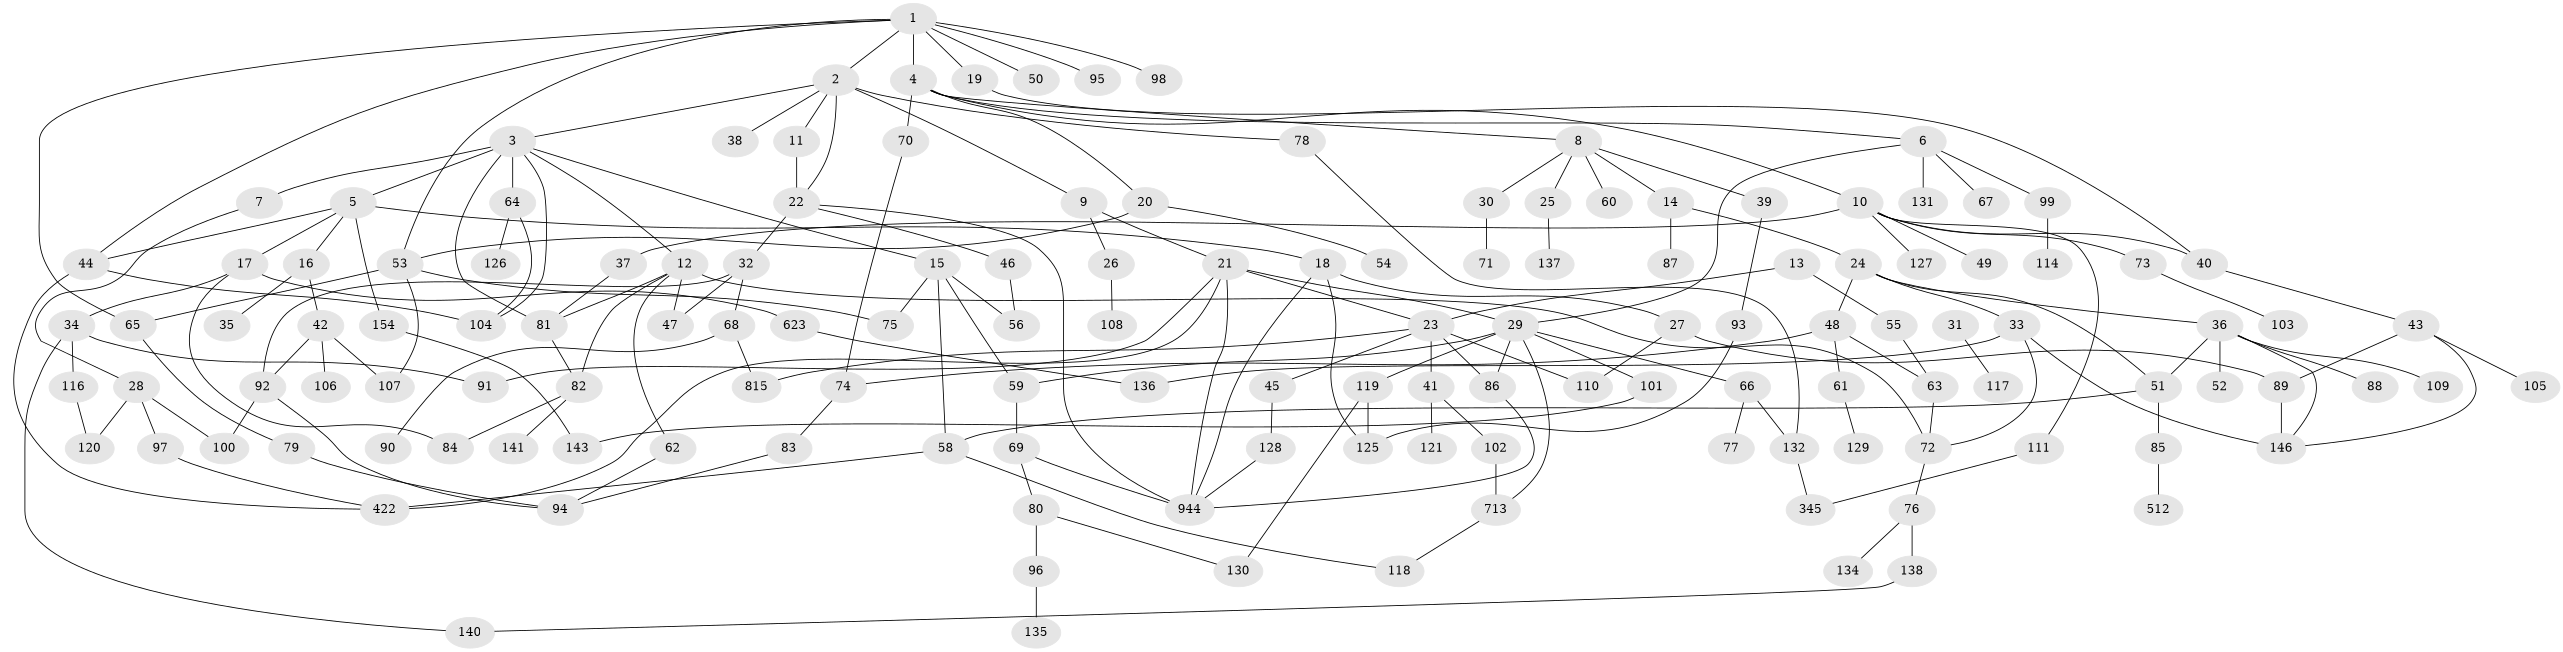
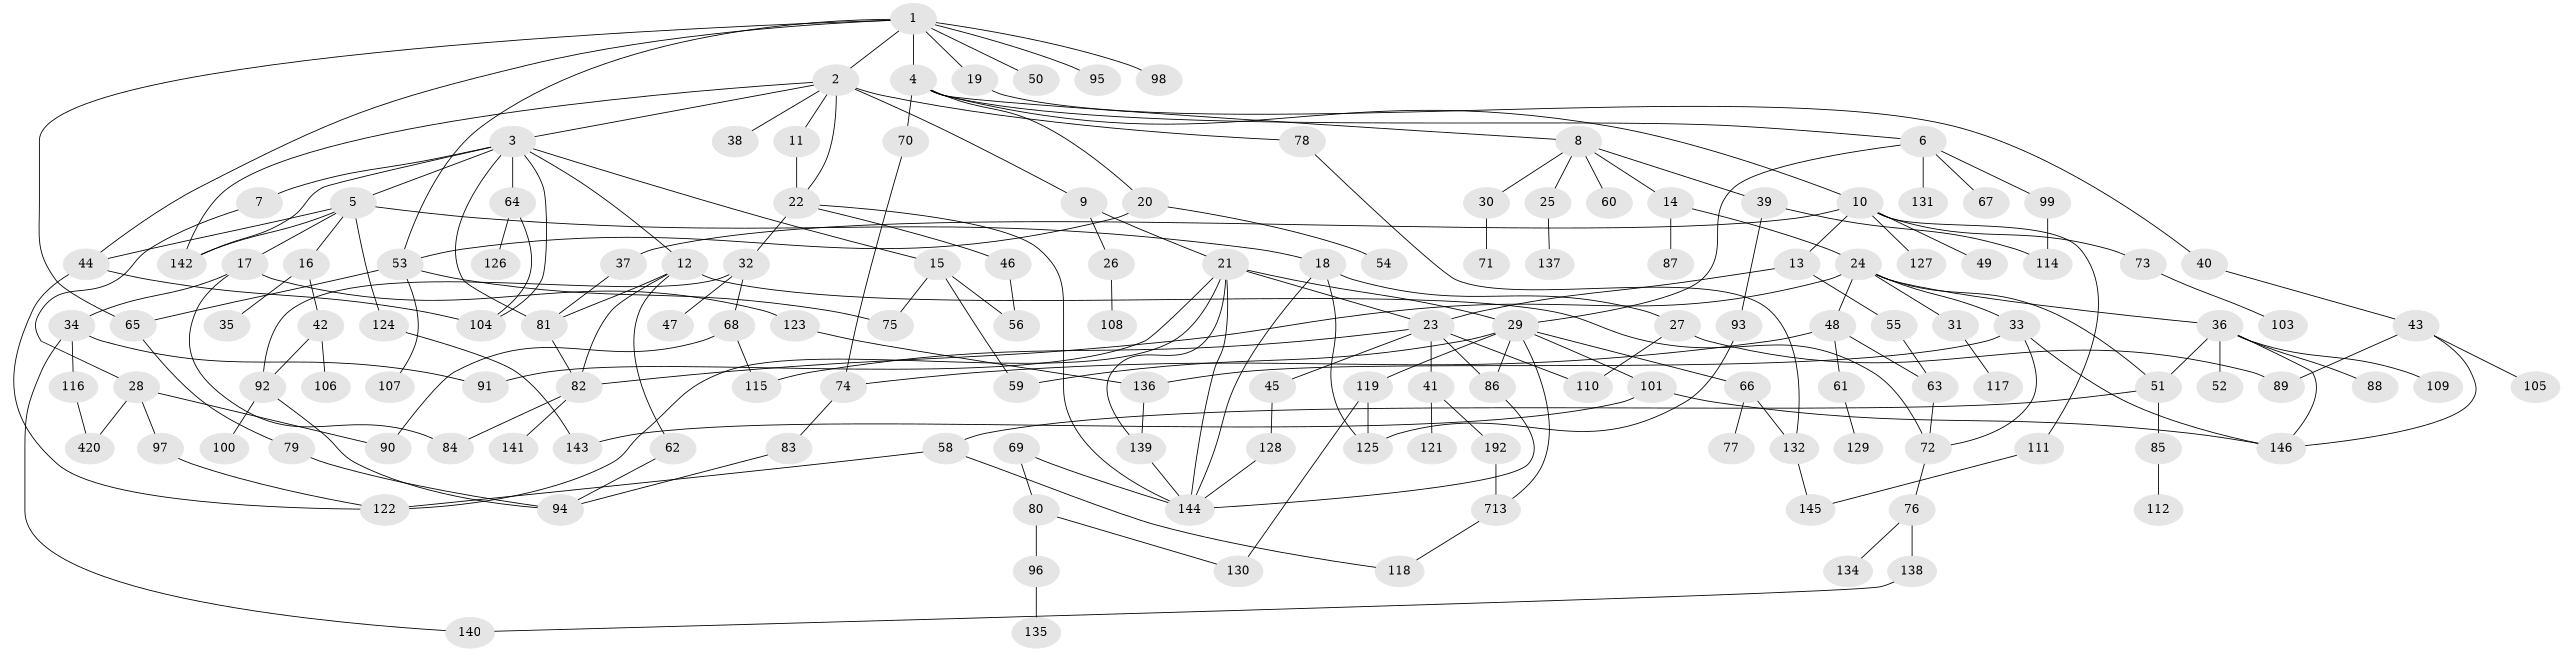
edge "39" -- "114": added
edge "10" -- "40": now "10" -- "13"
node "142": added
edge "12" -- "47": removed
edge "24" -- "31": added
node "154": label "154" -> "124"
node "623": label "623" -> "123"
edge "24" -- "82": added
edge "15" -- "58": removed
edge "42" -- "107": removed
node "815": label "815" -> "115"
edge "28" -- "100": now "28" -- "90"
edge "59" -- "69": removed
edge "89" -- "146": now "101" -- "146"
node "120": label "120" -> "420"
node "139": added
node "102": label "102" -> "192"
node "422": label "422" -> "122"
node "944": label "944" -> "144"
node "345": label "345" -> "145"
node "512": label "512" -> "112"
